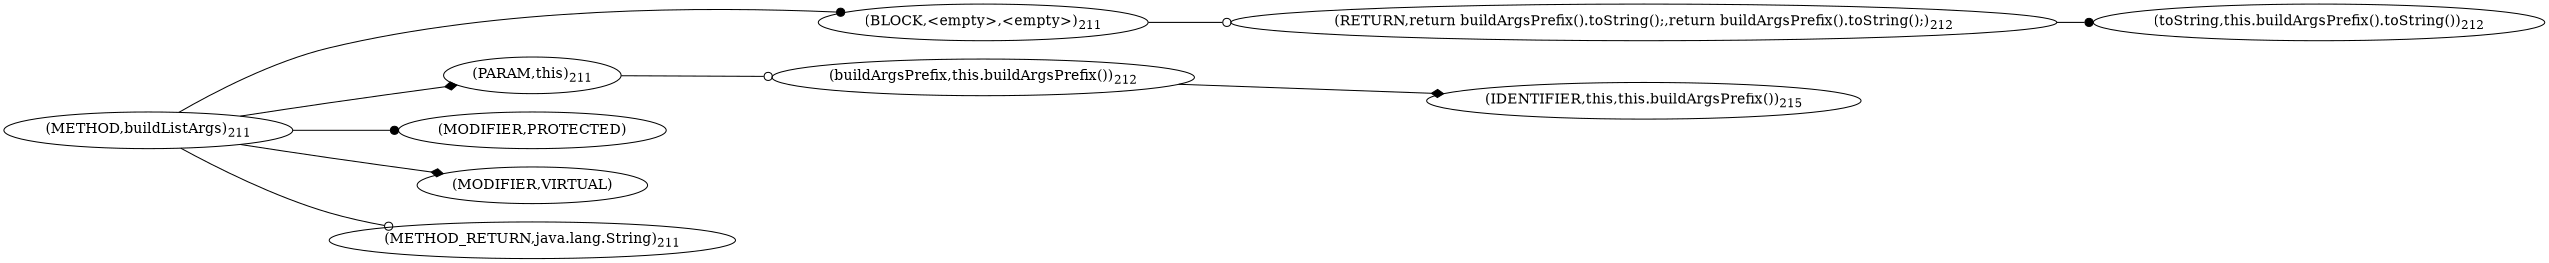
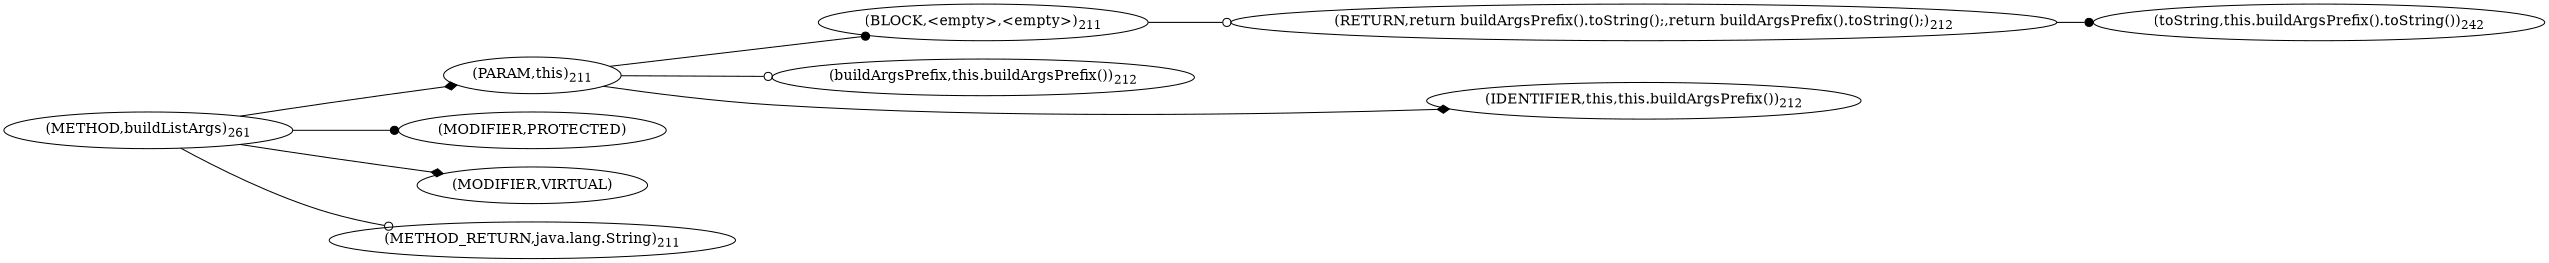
edge "(METHOD,buildListArgs)" -> "(BLOCK,<empty>,<empty>)": now "(PARAM,this)" -> "(BLOCK,<empty>,<empty>)"
node "(toString,this.buildArgsPrefix().toString())": text "212" -> "242"
edge "(buildArgsPrefix,this.buildArgsPrefix())" -> "(IDENTIFIER,this,this.buildArgsPrefix())": now "(PARAM,this)" -> "(IDENTIFIER,this,this.buildArgsPrefix())"
node "(IDENTIFIER,this,this.buildArgsPrefix())": text "215" -> "212"
node "(METHOD,buildListArgs)": text "211" -> "261"
